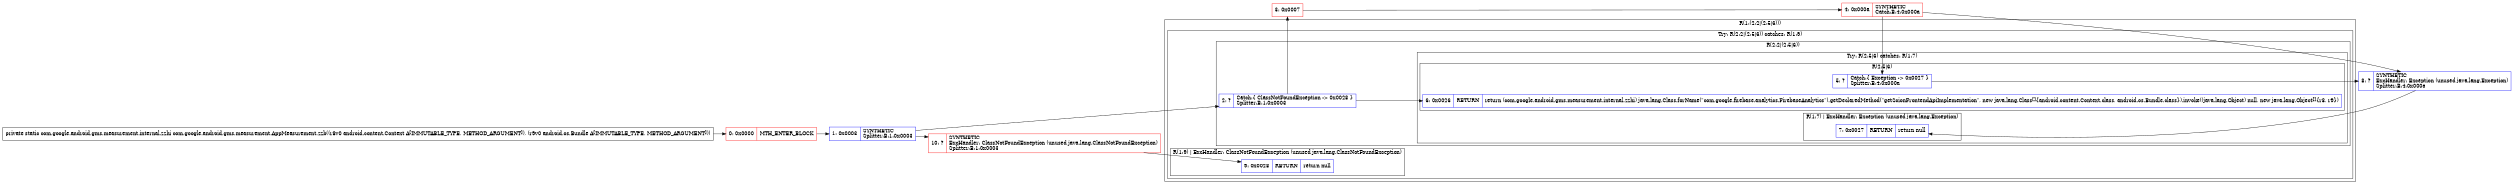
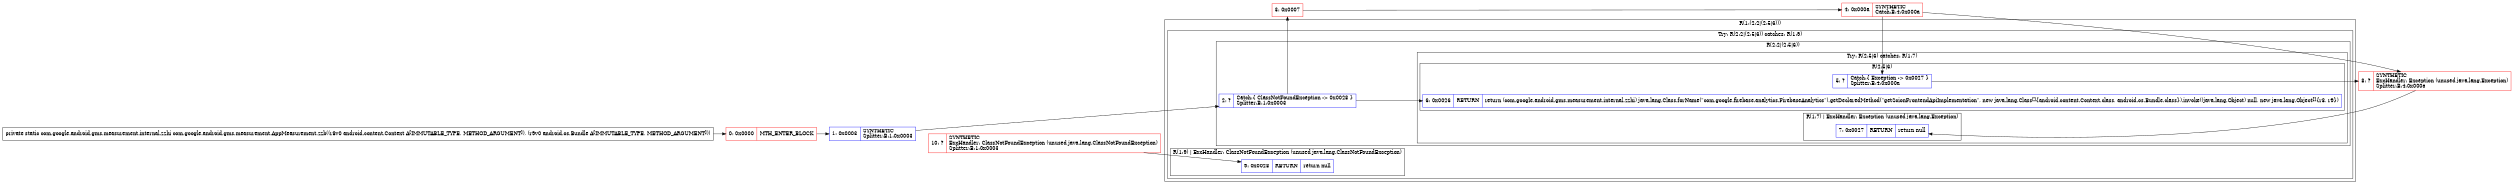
node "8: ?": color blue -> red
edge "1: 0x0003" -> "10: ?": removed
